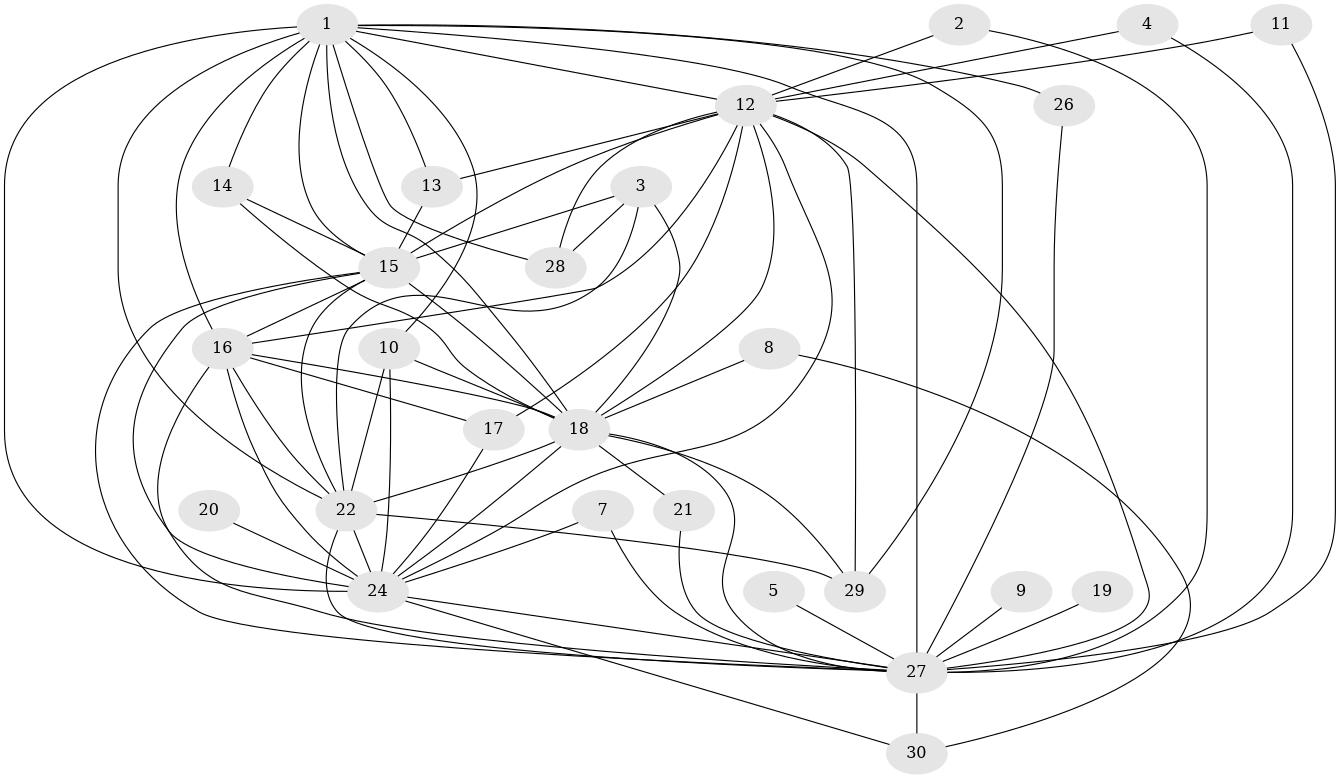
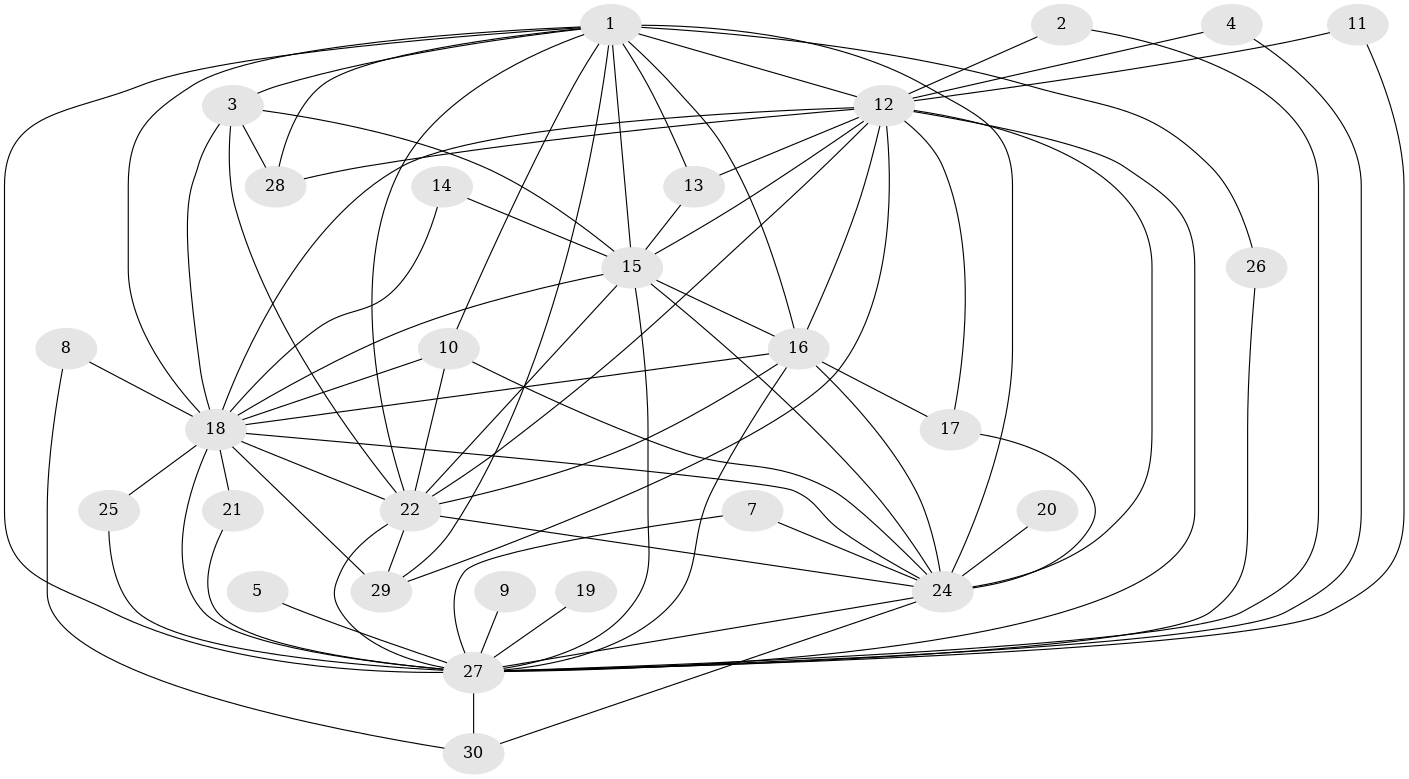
edge "1" -- "14": now "1" -- "3"
edge "12" -- "22": added
node "25": added
